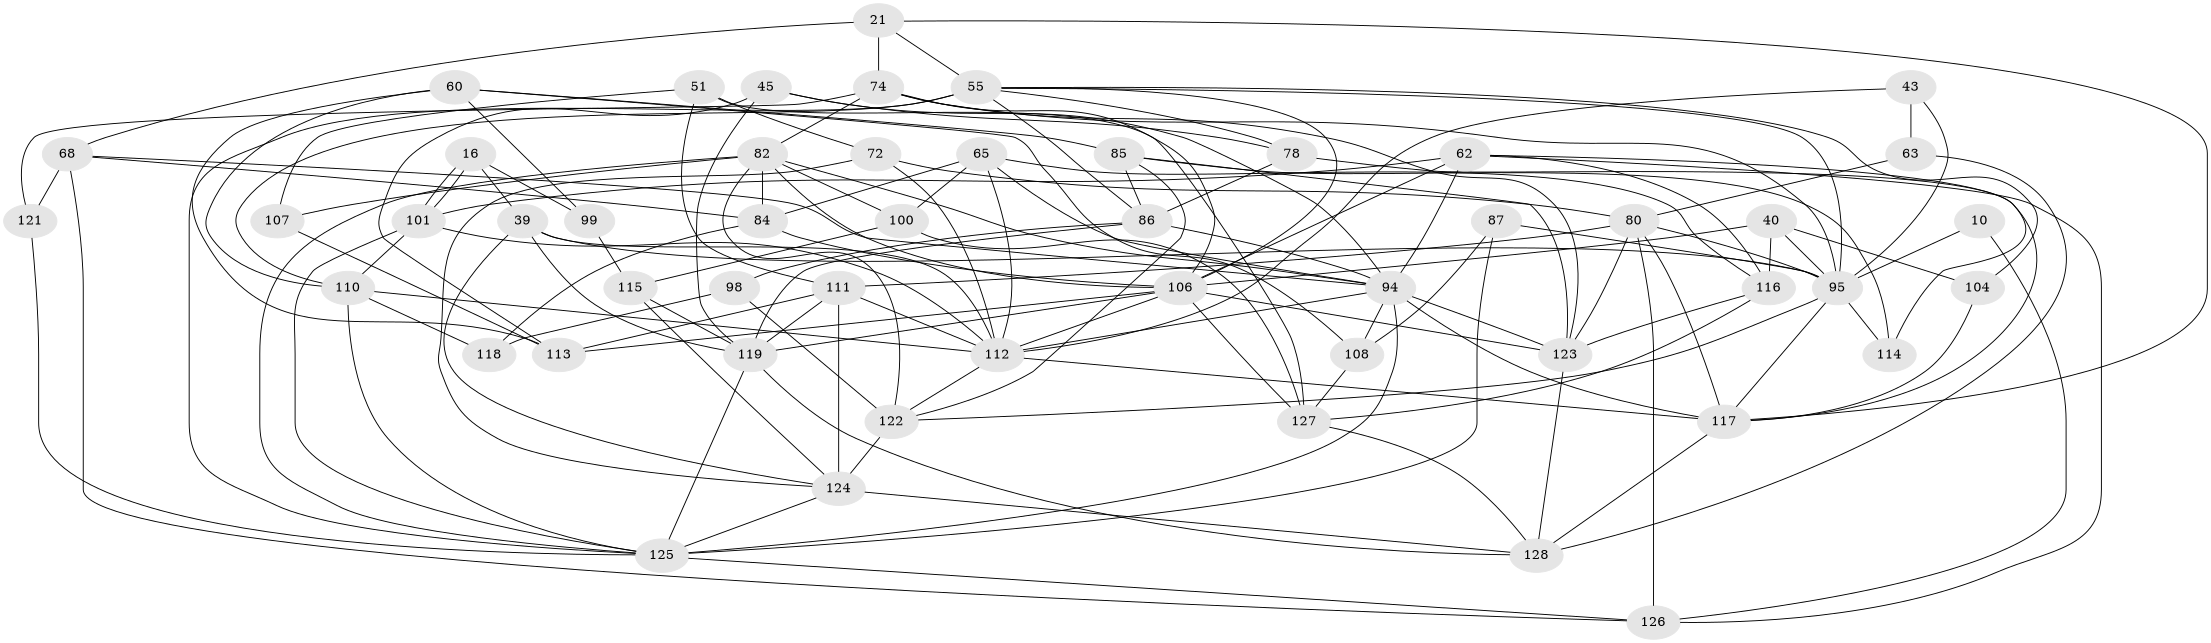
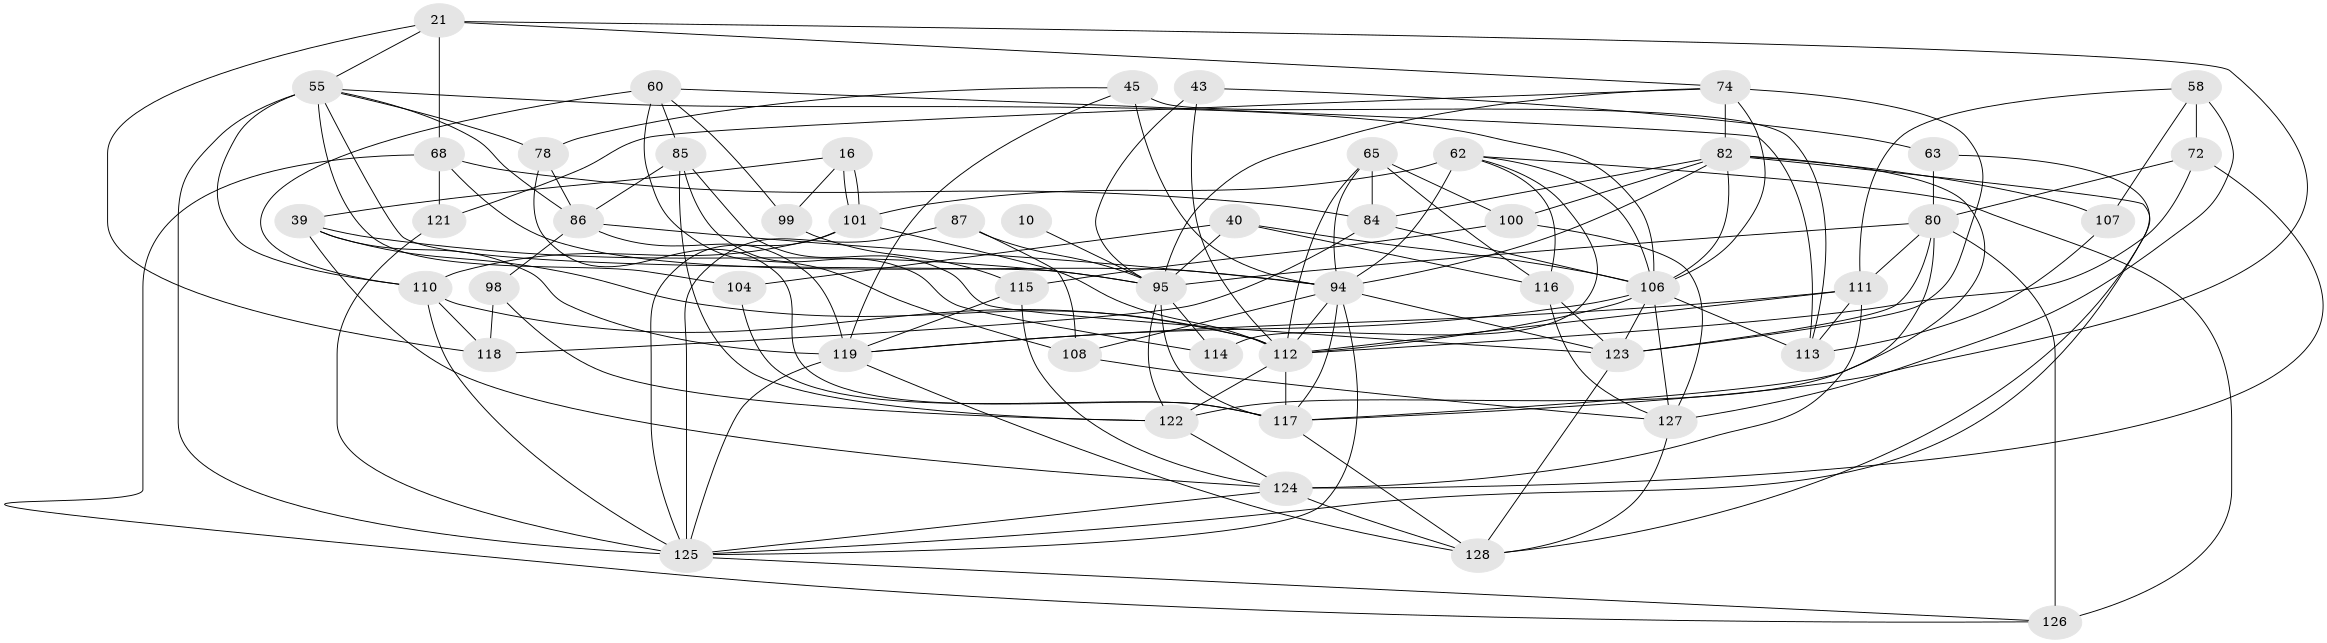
node "51": label "51" -> "58"
edge "21" -- "118": added
edge "10" -- "126": removed
